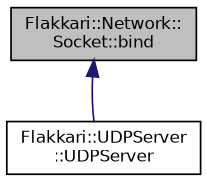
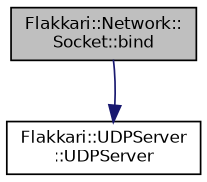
edge "Flakkari::UDPServer ::UDPServer" -> "Flakkari::Network:: Socket::bind": reversed
